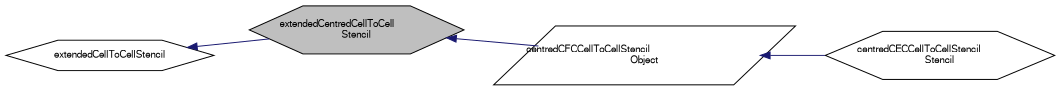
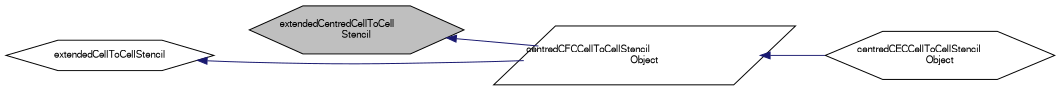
edge "extendedCentredCellToCell Stencil" -> "extendedCellToCellStencil": now "centredCFCCellToCellStencil Object" -> "extendedCellToCellStencil"
node "centredCECCellToCellStencil Stencil": label "centredCECCellToCellStencil Stencil" -> "centredCECCellToCellStencil Object"
